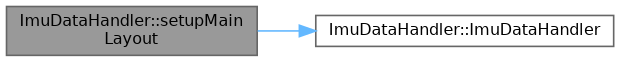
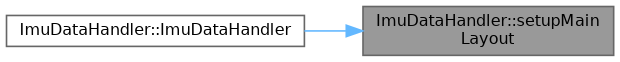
edge "ImuDataHandler::setupMain Layout" -> "ImuDataHandler::ImuDataHandler": reversed
